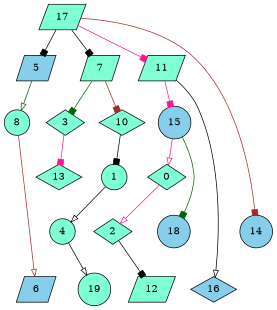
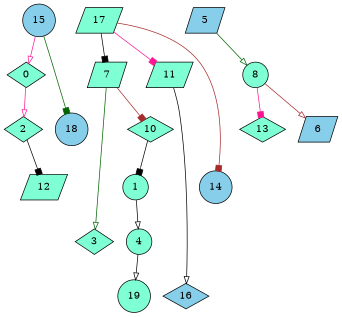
edge "17" -> "5": removed
edge "11" -> "15": removed
edge "7" -> "3": arrowhead box -> onormal
edge "3" -> "13": now "8" -> "13"
